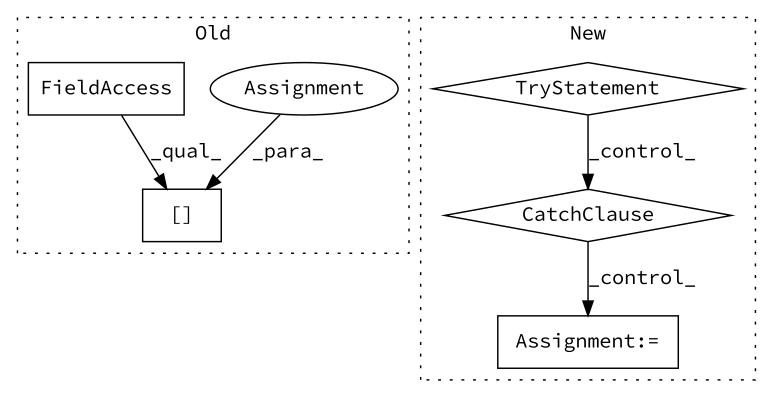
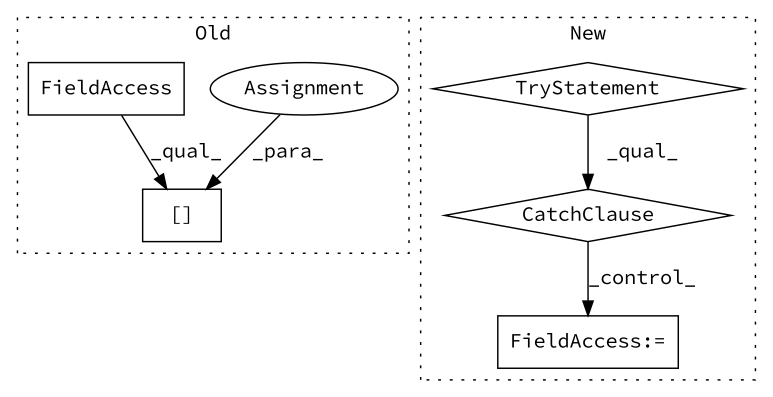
edge "TryStatement" -> "CatchClause": label "_control_" -> "_qual_"
node "Assignment:=": label "Assignment:=" -> "FieldAccess:="
